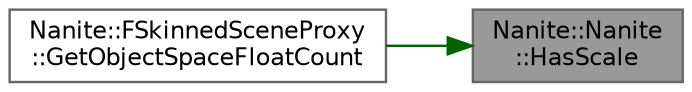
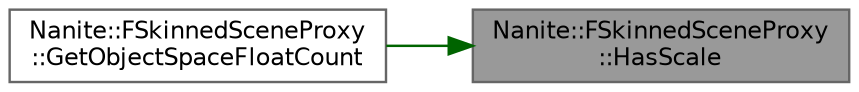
node "Nanite::Nanite ::HasScale": label "Nanite::Nanite ::HasScale" -> "Nanite::FSkinnedSceneProxy ::HasScale"
